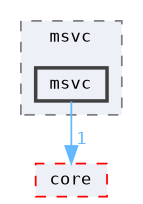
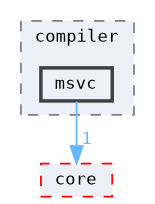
cluster "msvc": label "msvc" -> "compiler"
